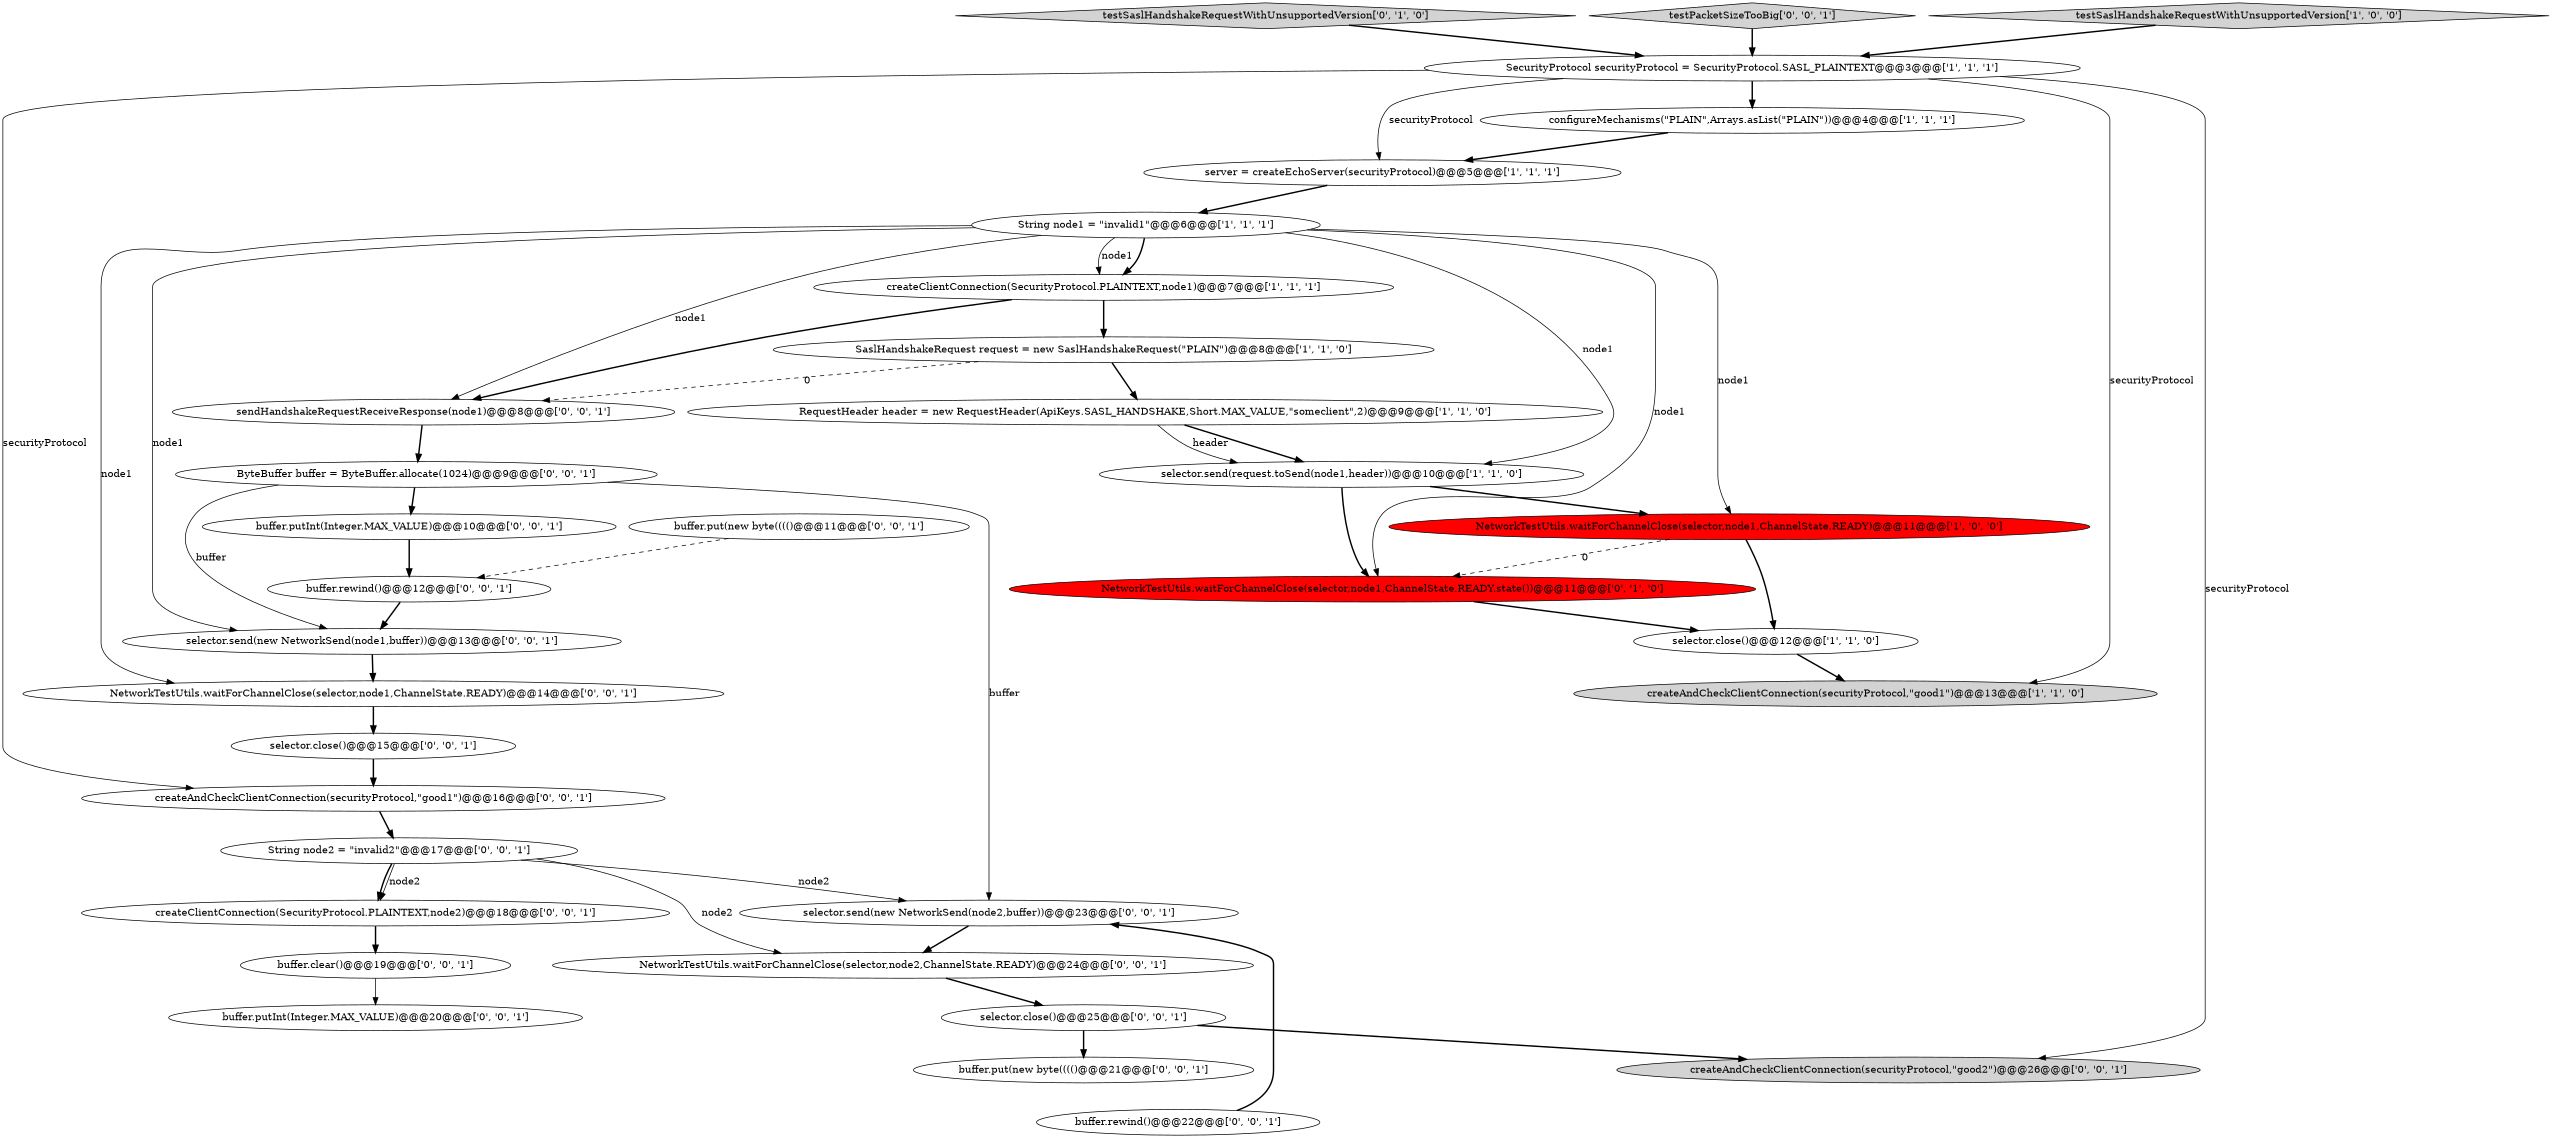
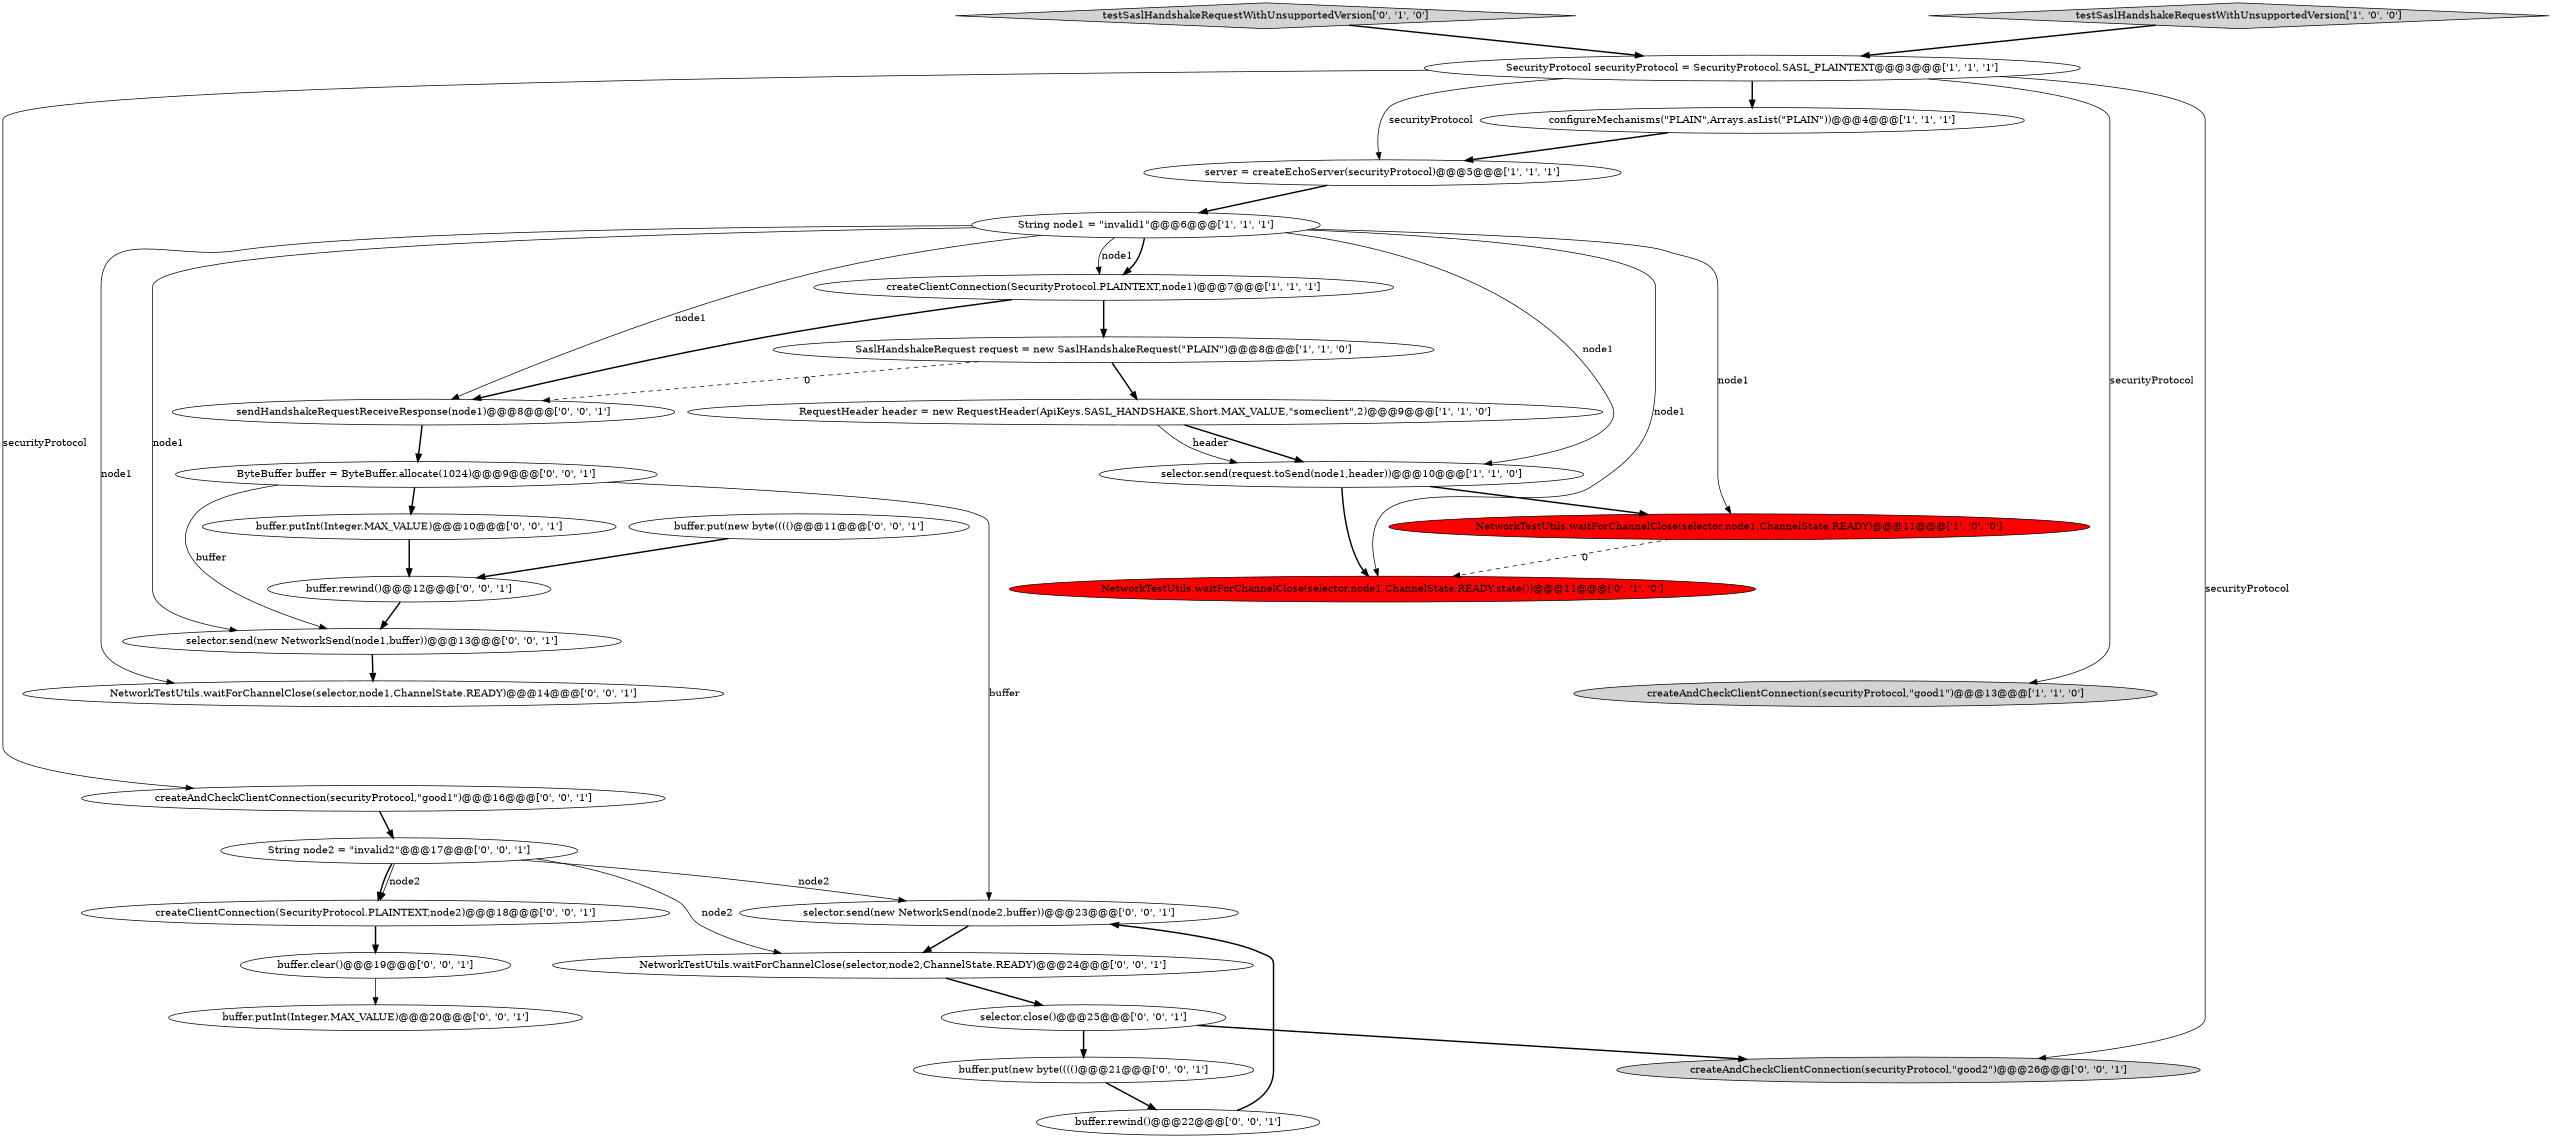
node "testPacketSizeTooBig['0', '0', '1']": removed
edge "buffer.put(new byte(((()@@@11@@@['0', '0', '1']" -> "buffer.rewind()@@@12@@@['0', '0', '1']": style dashed -> bold
node "selector.close()@@@12@@@['1', '1', '0']": removed
node "selector.close()@@@15@@@['0', '0', '1']": removed
edge "buffer.put(new byte(((()@@@21@@@['0', '0', '1']" -> "buffer.rewind()@@@22@@@['0', '0', '1']": added
